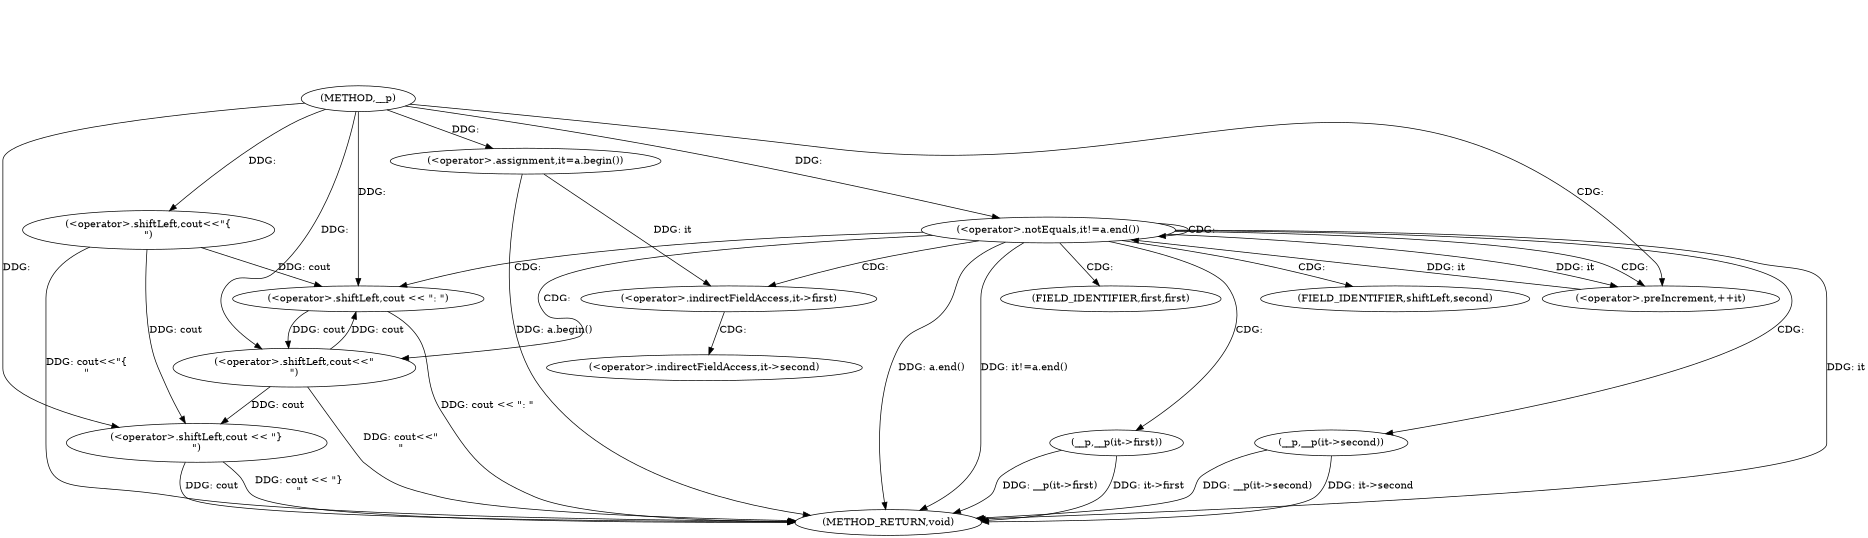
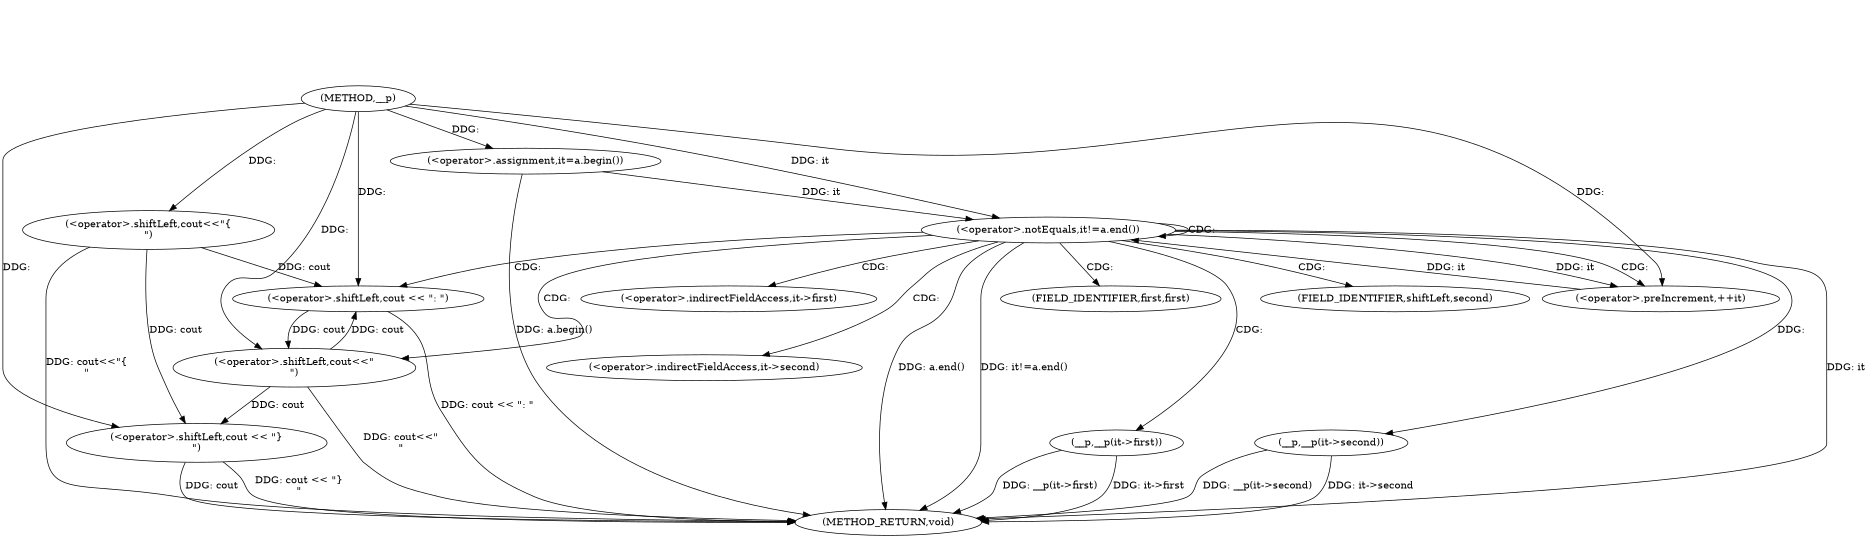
edge "(METHOD,__p)" -> "(<operator>.notEquals,it!=a.end())": label "DDG: " -> "DDG: it"
edge "(METHOD,__p)" -> "(<operator>.preIncrement,++it)": label "CDG: " -> "DDG: "
edge "(<operator>.assignment,it=a.begin())" -> "(<operator>.indirectFieldAccess,it->first)": now "(<operator>.assignment,it=a.begin())" -> "(<operator>.notEquals,it!=a.end())"
edge "(<operator>.indirectFieldAccess,it->first)" -> "(<operator>.indirectFieldAccess,it->second)": now "(<operator>.notEquals,it!=a.end())" -> "(<operator>.indirectFieldAccess,it->second)"
edge "(<operator>.notEquals,it!=a.end())" -> "(__p,__p(it->second))": label "CDG: " -> "DDG: "
